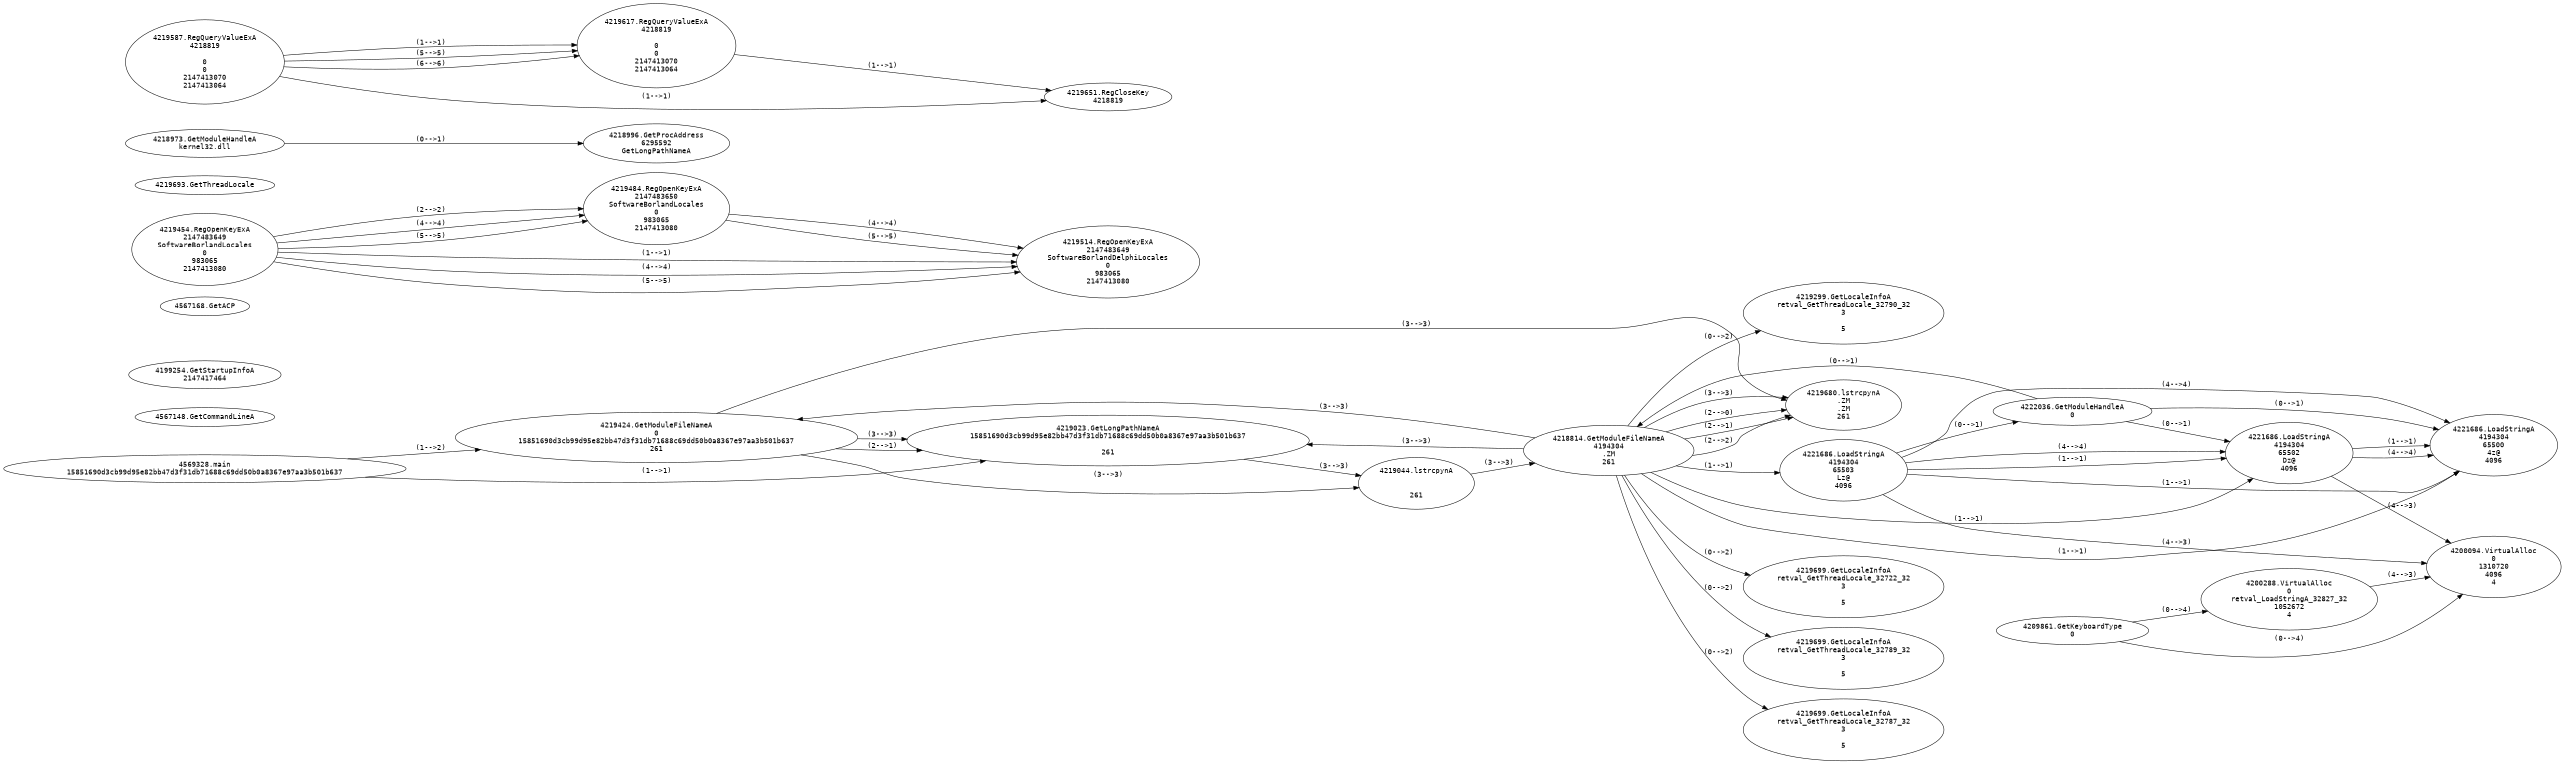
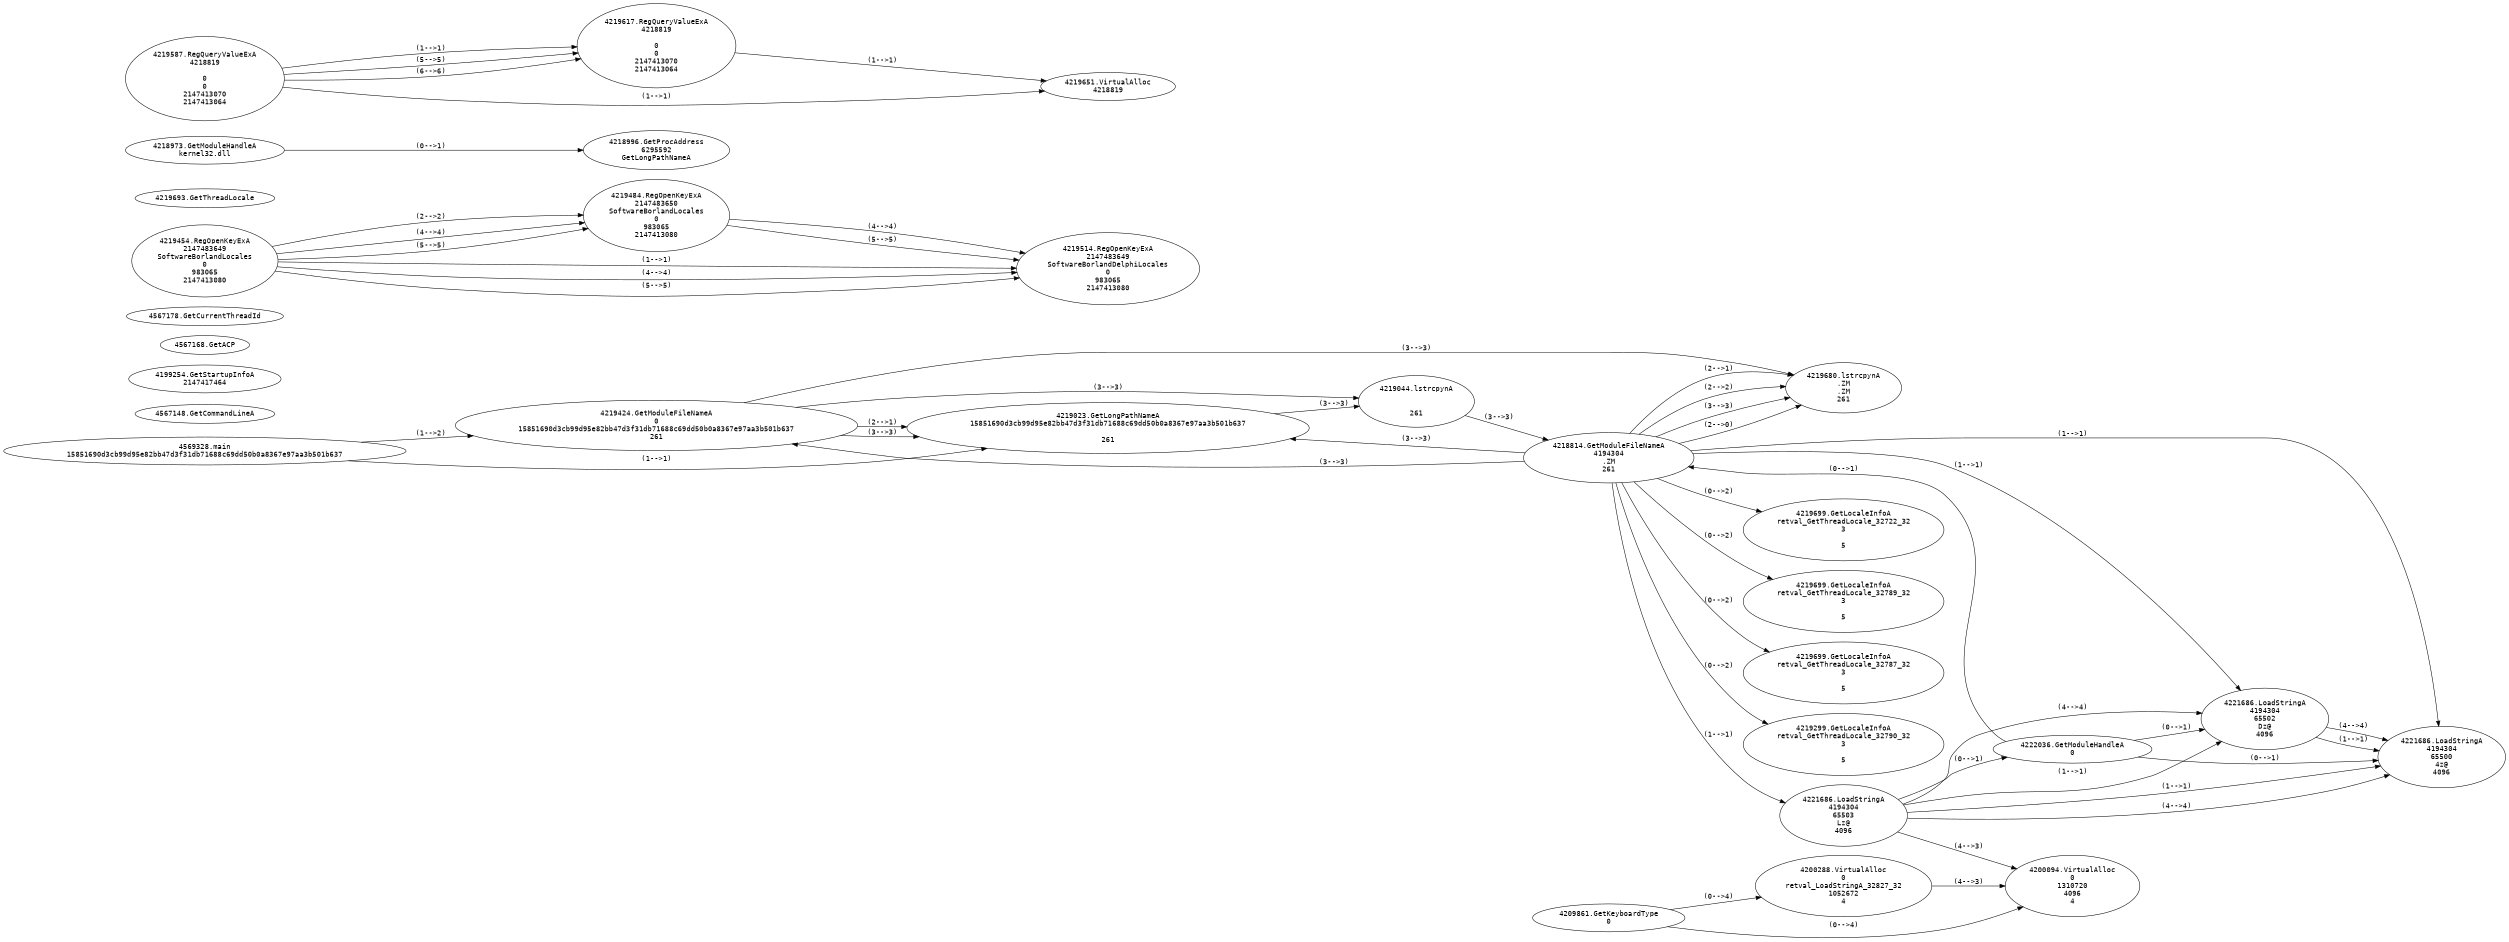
node "4219651.RegCloseKey 4218819": label "4219651.RegCloseKey 4218819" -> "4219651.VirtualAlloc 4218819"
node "4567178.GetCurrentThreadId": added
edge "4221686.LoadStringA 4194304 65502 Dz@ 4096" -> "4200094.VirtualAlloc 0 1310720 4096 4": removed, label "(4-->3)"
